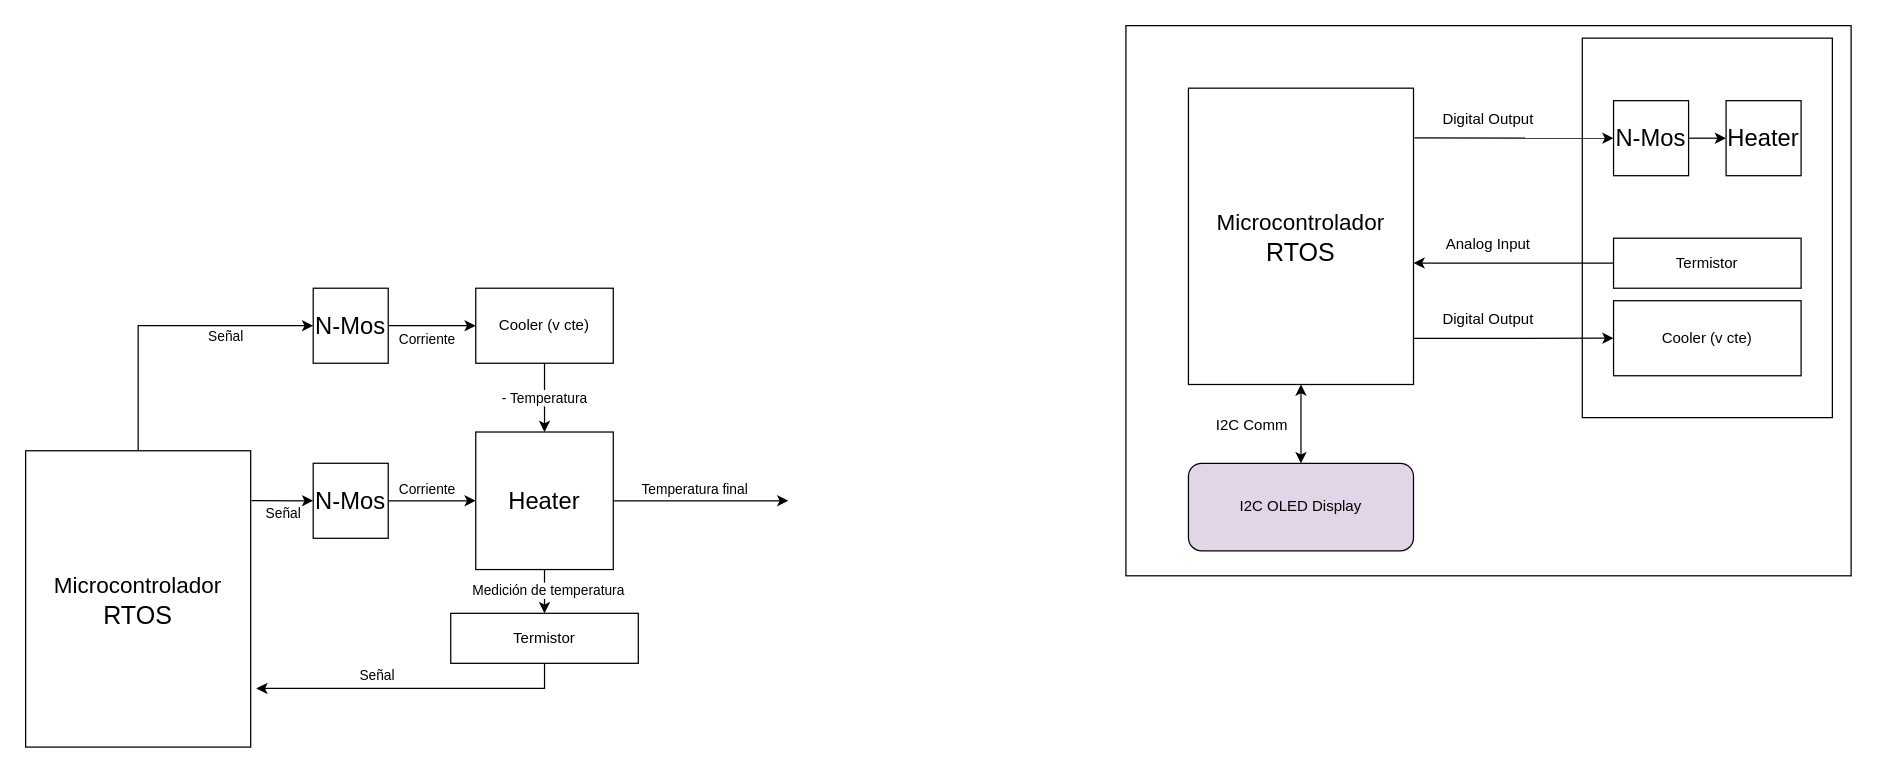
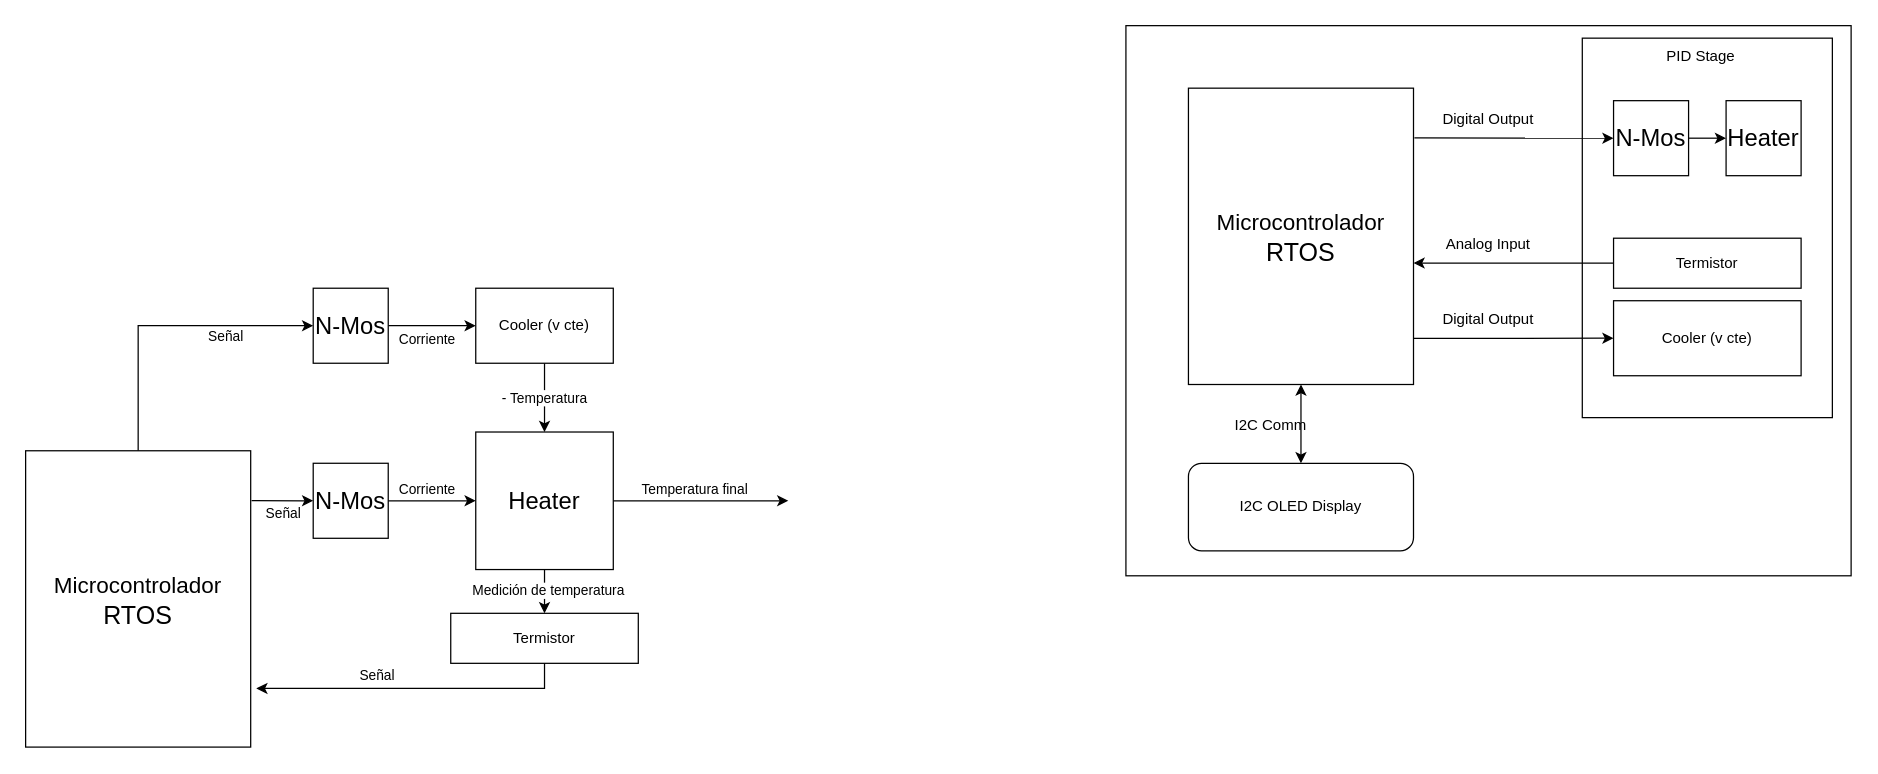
node "PID Stage": added
node "I2C Comm": moved (1251, 426) -> (1270, 426)
node "I2C OLED Display": fillcolor #e1d5e7 -> #ffffff
